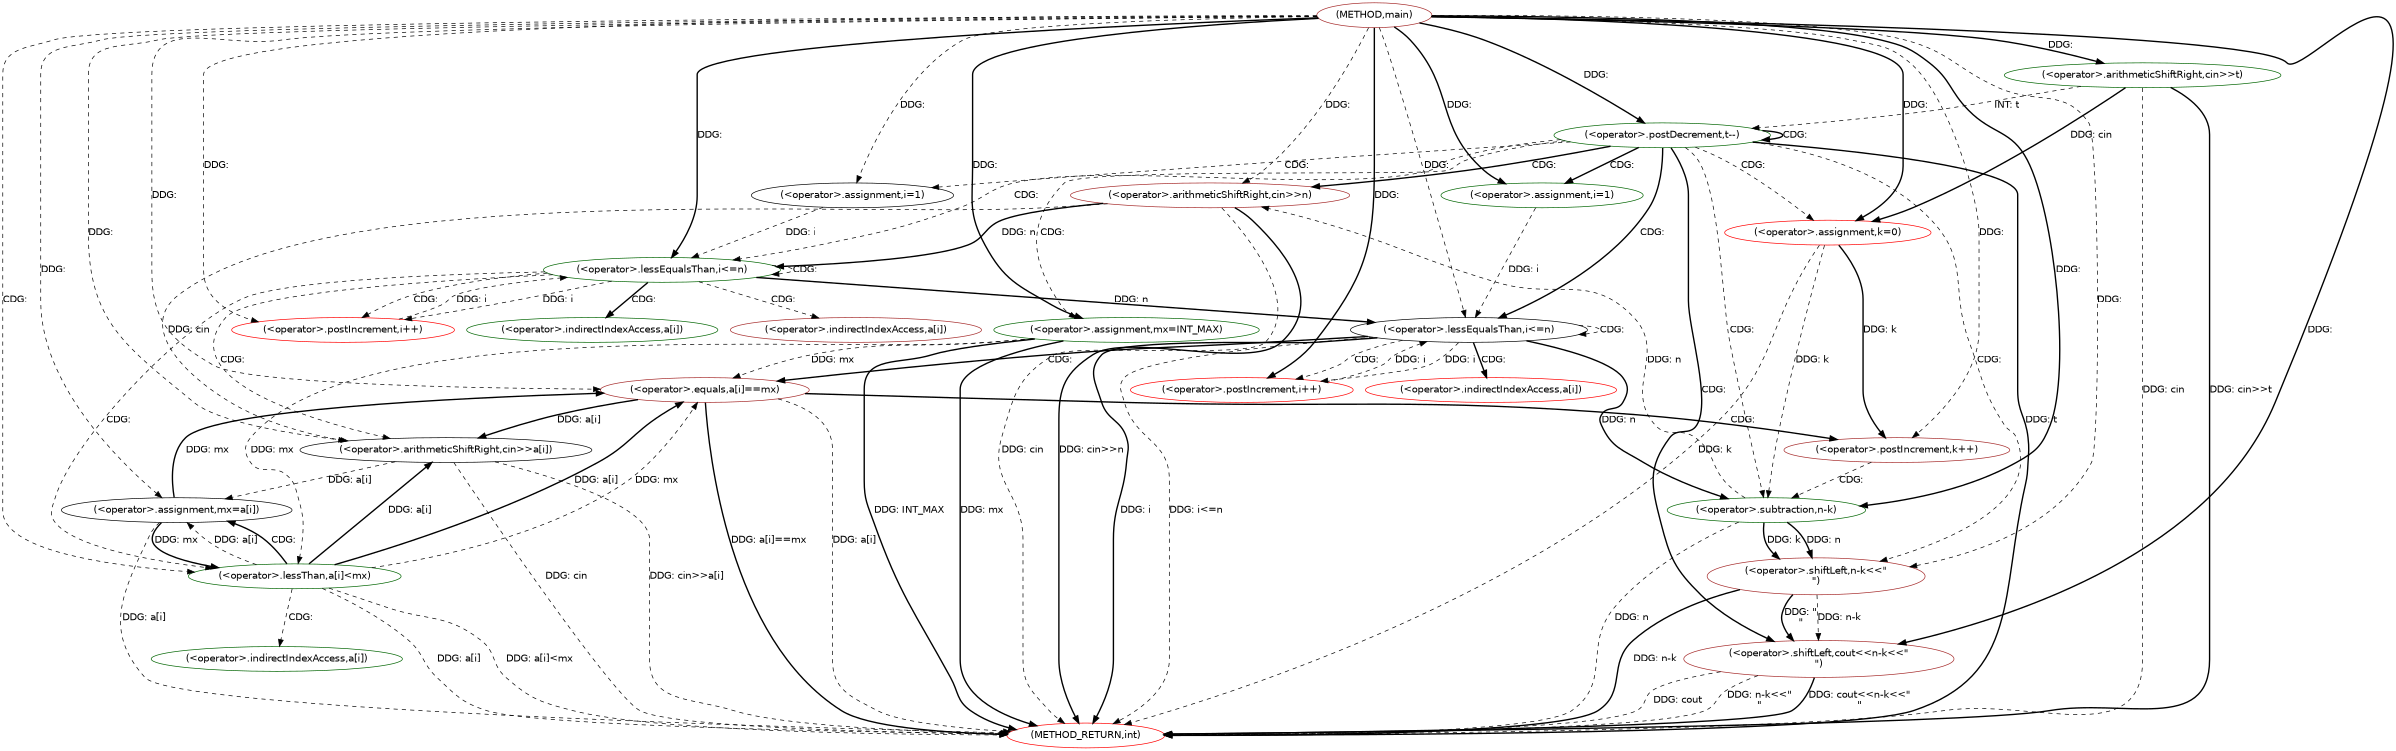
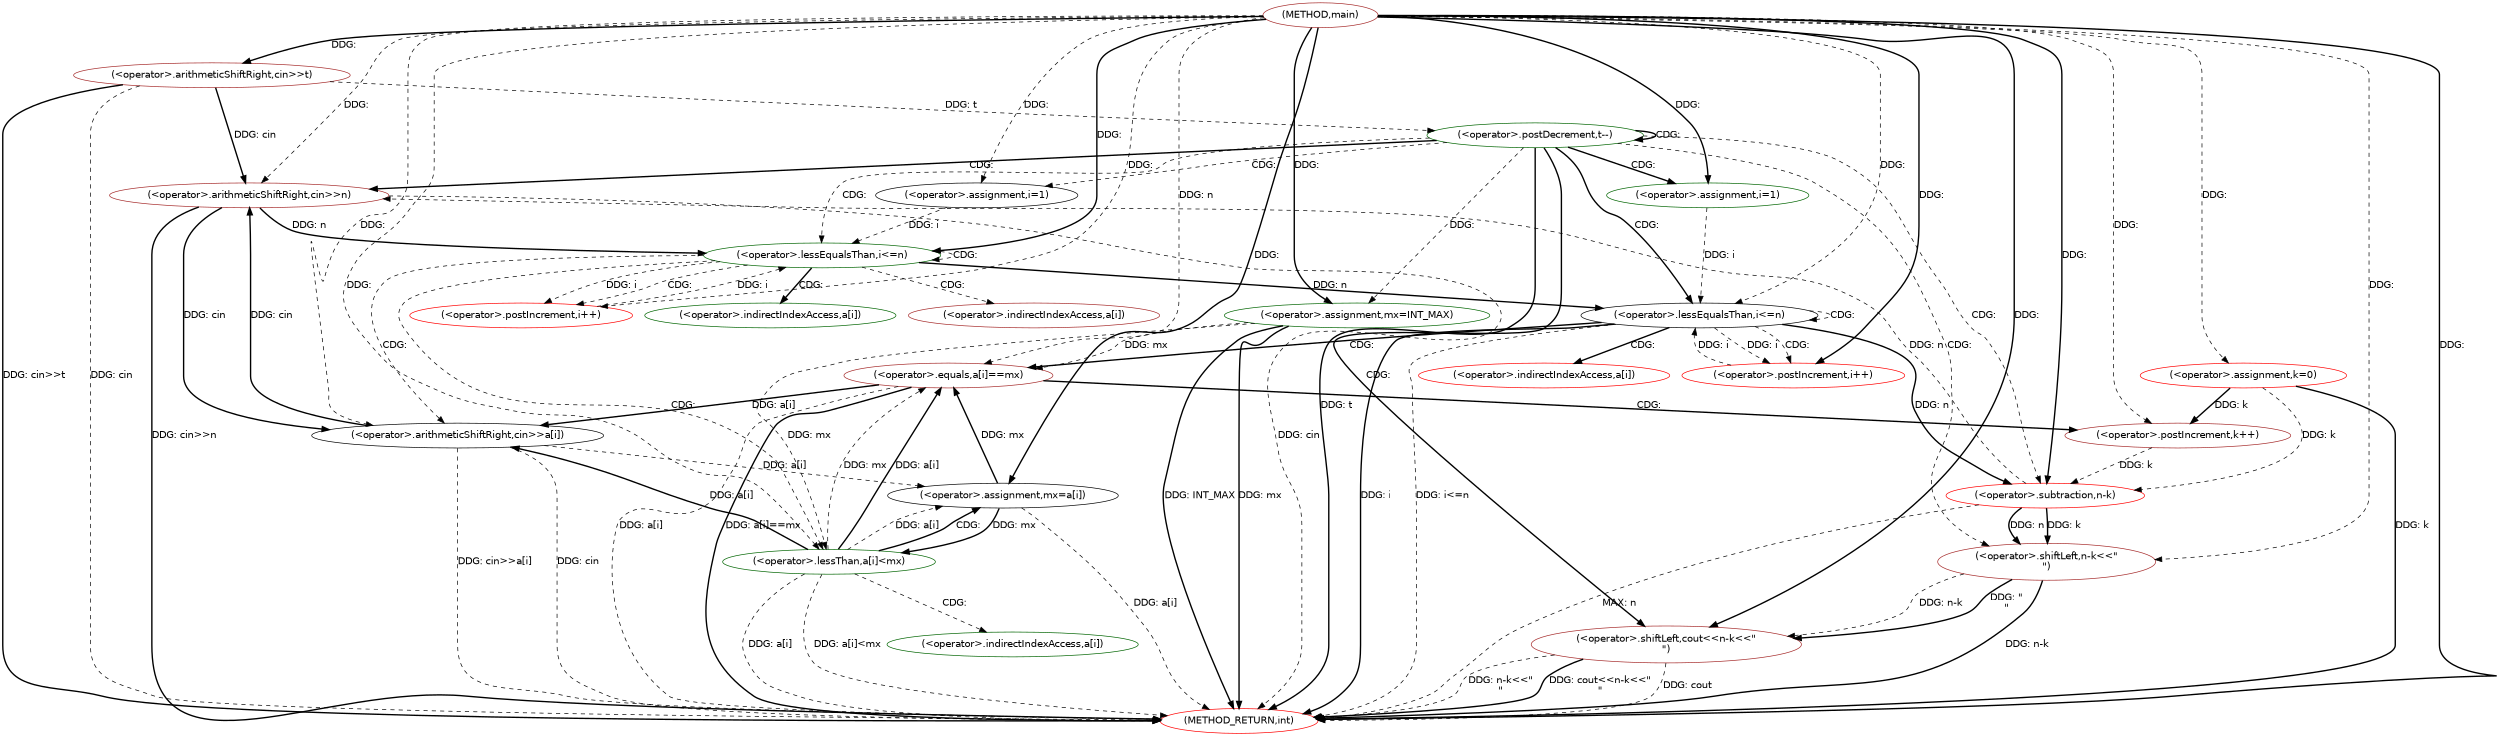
edge "(METHOD,main)" -> "(<operator>.assignment,k=0)": style bold -> dashed
edge "(METHOD,main)" -> "(<operator>.assignment,mx=a[i])": style dashed -> bold
edge "(METHOD,main)" -> "(<operator>.postDecrement,t--)": now "(METHOD,main)" -> "(METHOD_RETURN,int)"
node "(<operator>.arithmeticShiftRight,cin>>t)": color darkgreen -> brown
edge "(<operator>.arithmeticShiftRight,cin>>t)" -> "(<operator>.postDecrement,t--)": label "INT: t" -> "DDG: t"
edge "(<operator>.arithmeticShiftRight,cin>>t)" -> "(<operator>.assignment,k=0)": now "(<operator>.arithmeticShiftRight,cin>>t)" -> "(<operator>.arithmeticShiftRight,cin>>n)"
edge "(<operator>.postDecrement,t--)" -> "(<operator>.assignment,k=0)": removed, label "CDG:"
edge "(METHOD,main)" -> "(<operator>.equals,a[i]==mx)": label "DDG: " -> "DDG: n"
edge "(<operator>.arithmeticShiftRight,cin>>n)" -> "(<operator>.arithmeticShiftRight,cin>>a[i])": style dashed -> bold
edge "(<operator>.postDecrement,t--)" -> "(<operator>.assignment,mx=INT_MAX)": label "CDG: " -> "DDG: "
edge "(METHOD,main)" -> "(<operator>.lessThan,a[i]<mx)": label "CDG: " -> "DDG: "
edge "(<operator>.arithmeticShiftRight,cin>>a[i])" -> "(<operator>.arithmeticShiftRight,cin>>n)": added, label "DDG: cin"
edge "(<operator>.postIncrement,k++)" -> "(<operator>.subtraction,n-k)": label "CDG: " -> "DDG: k"
node "(<operator>.subtraction,n-k)": color darkgreen -> red
edge "(<operator>.assignment,k=0)" -> "(METHOD_RETURN,int)": style dashed -> bold
edge "(<operator>.subtraction,n-k)" -> "(METHOD_RETURN,int)": label "DDG: n" -> "MAX: n"
